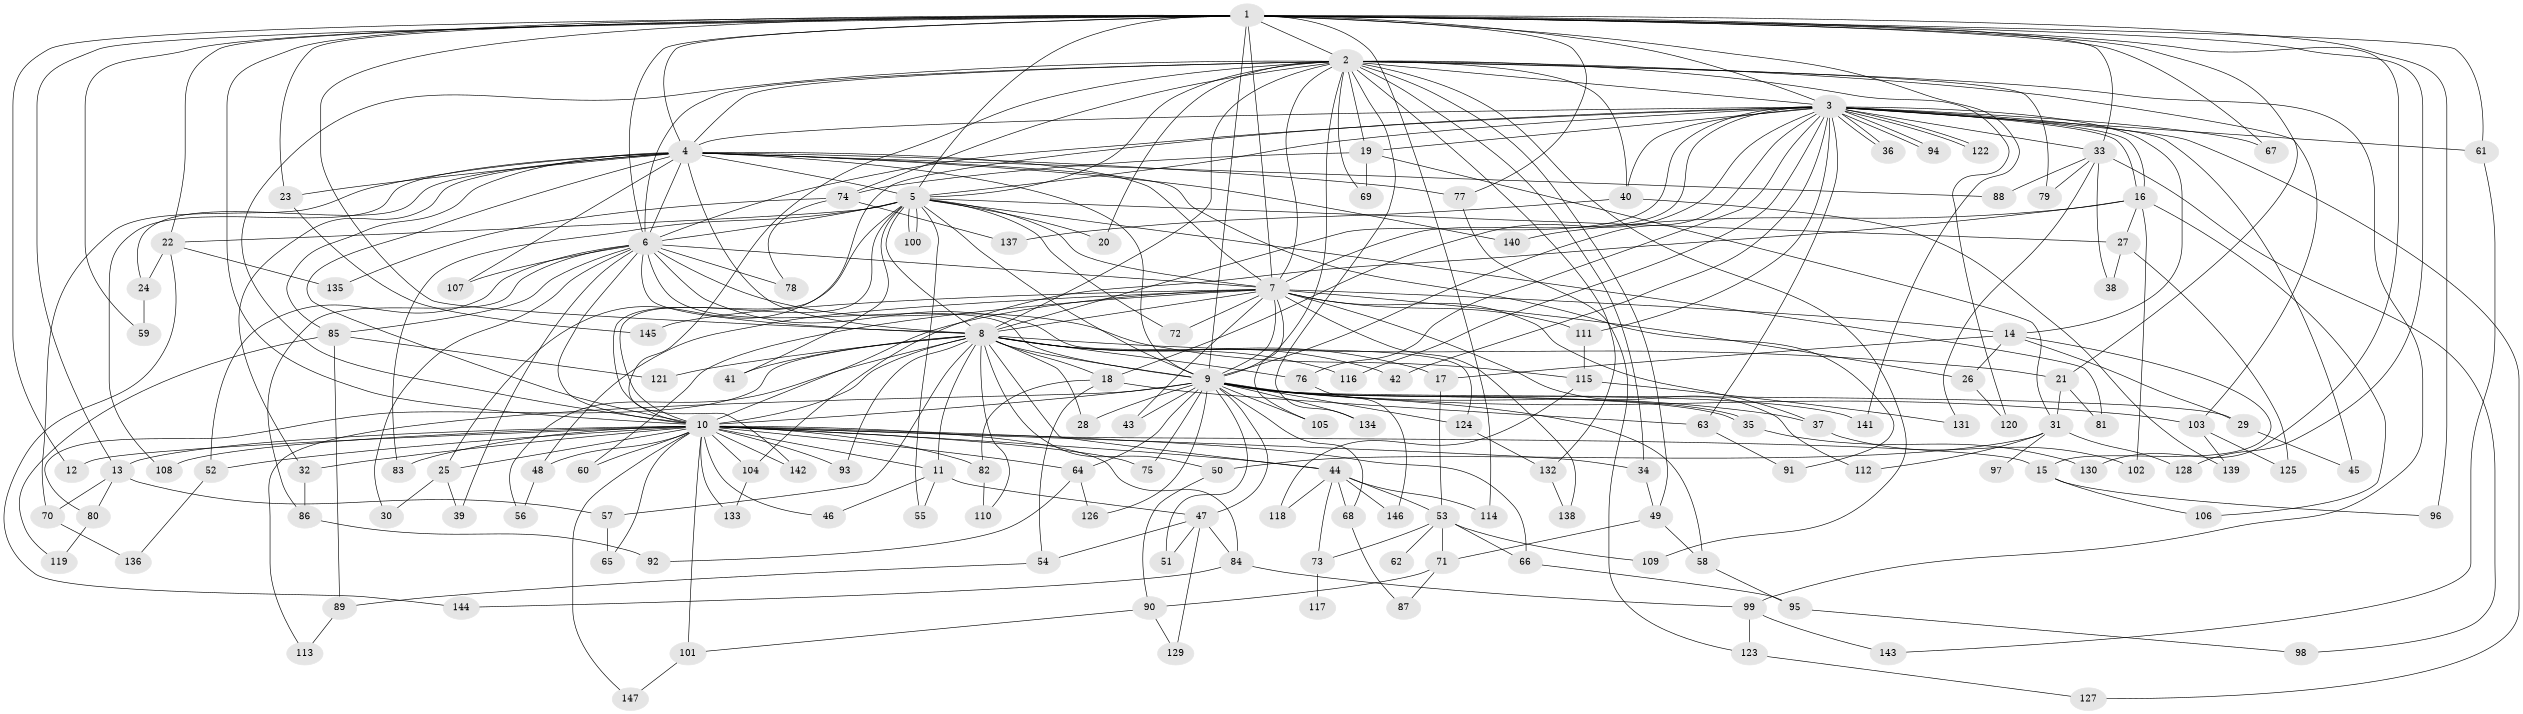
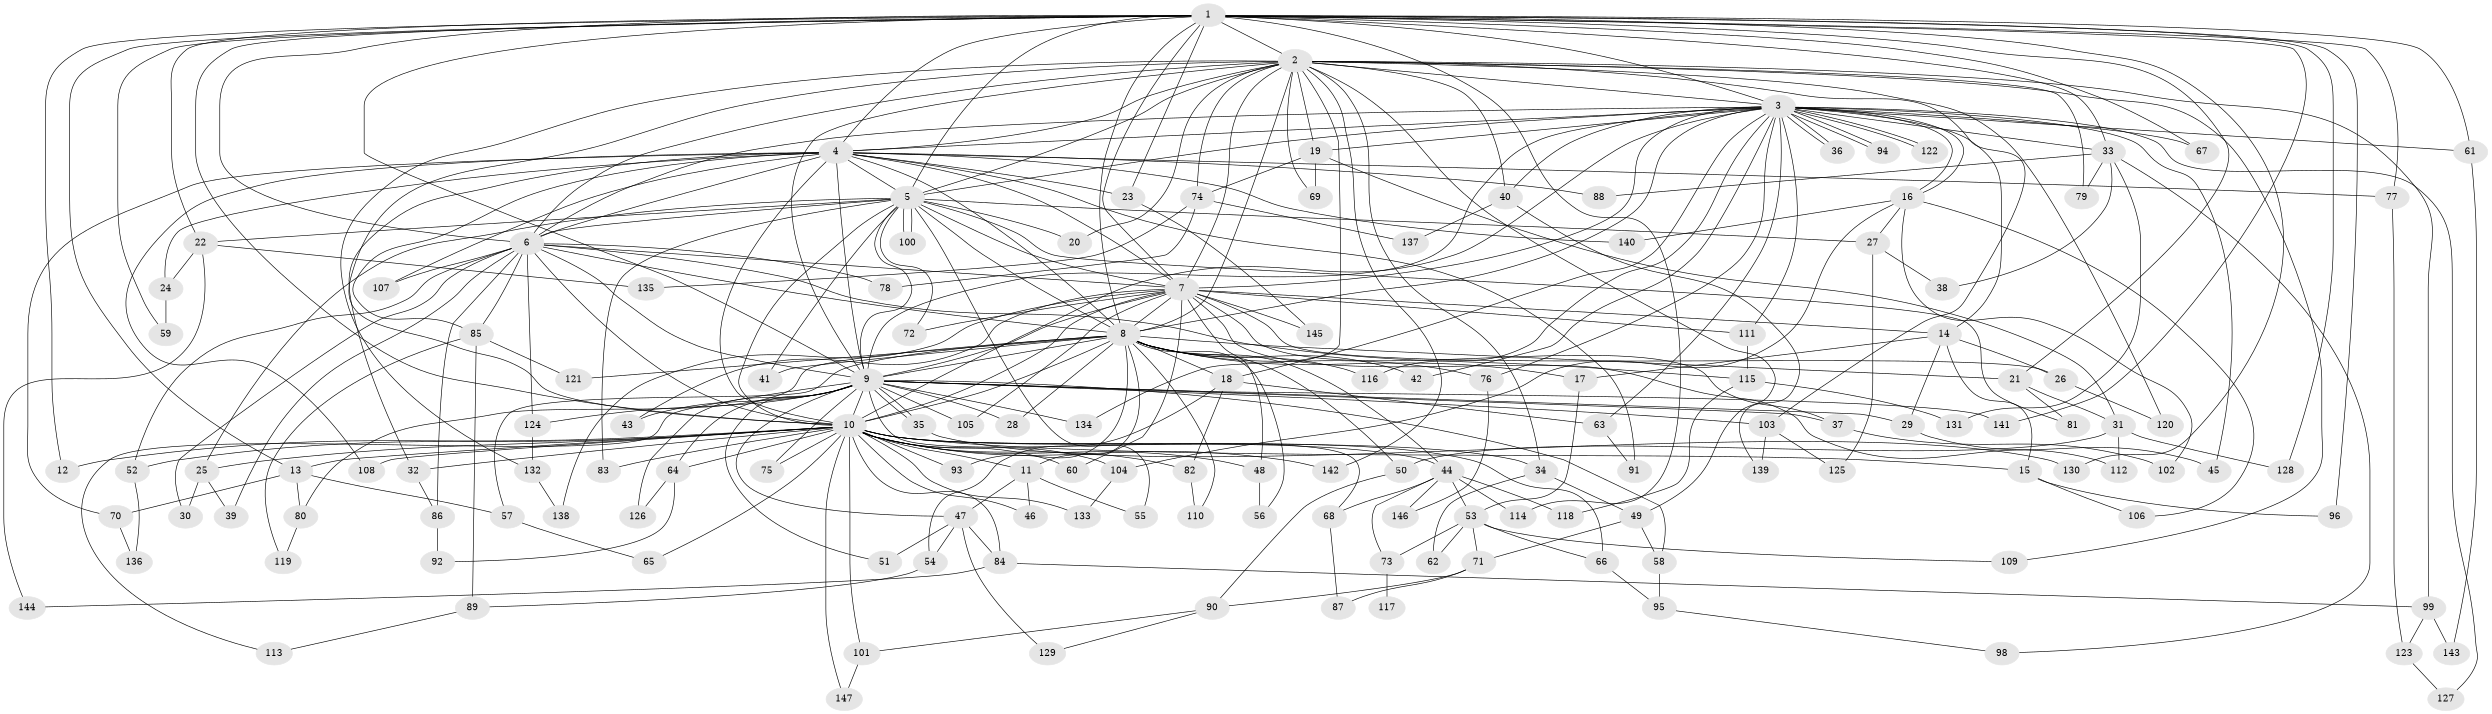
node "97": removed
edge "34" -- "62": added
